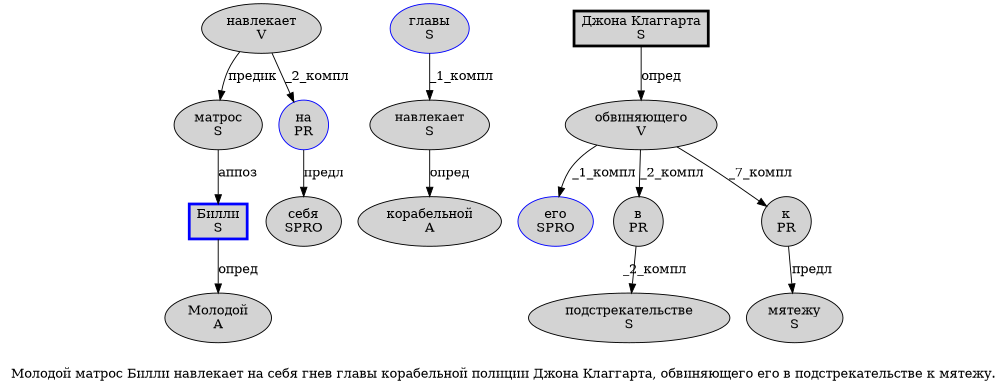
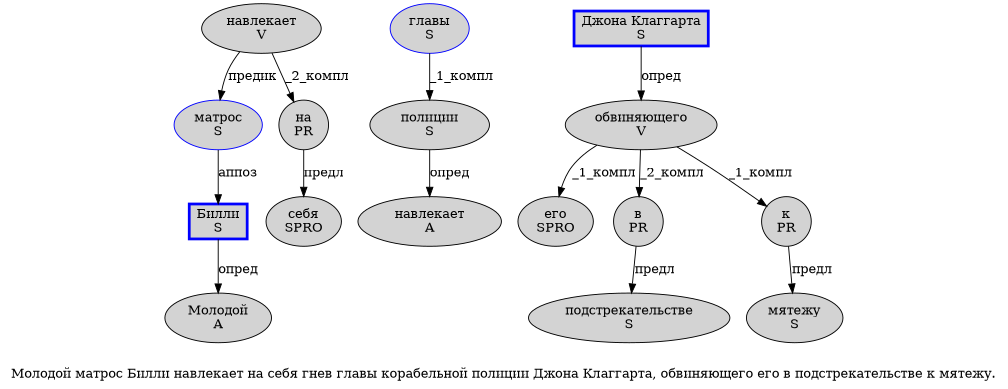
node "Джона Клаггарта S": color black -> blue
node "матрос S": color black -> blue
node "на PR": color blue -> black
node "навлекает S": label "навлекает S" -> "полиции S"
edge "обвиняющего V" -> "к PR": label "_7_компл" -> "_1_компл"
node "корабельной A": label "корабельной A" -> "навлекает A"
node "его SPRO": color blue -> black
edge "в PR" -> "подстрекательстве S": label "_2_компл" -> "предл"
